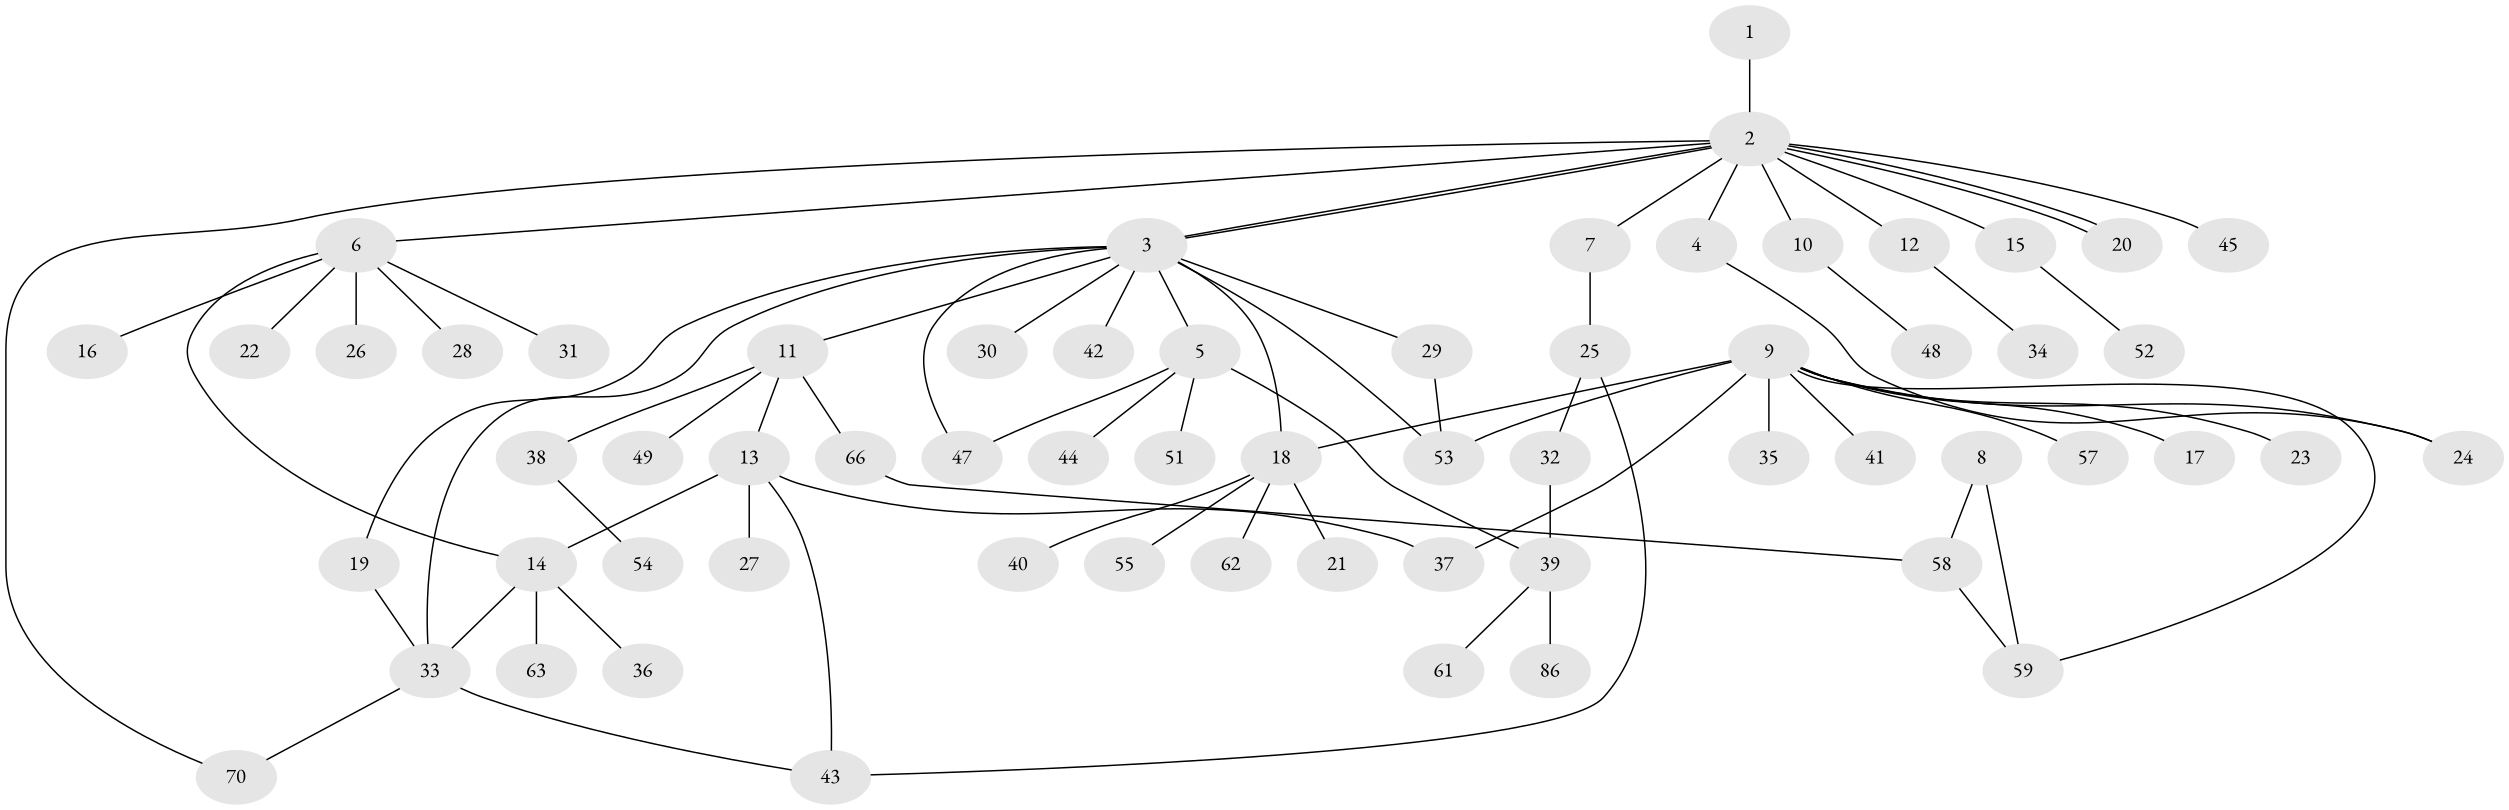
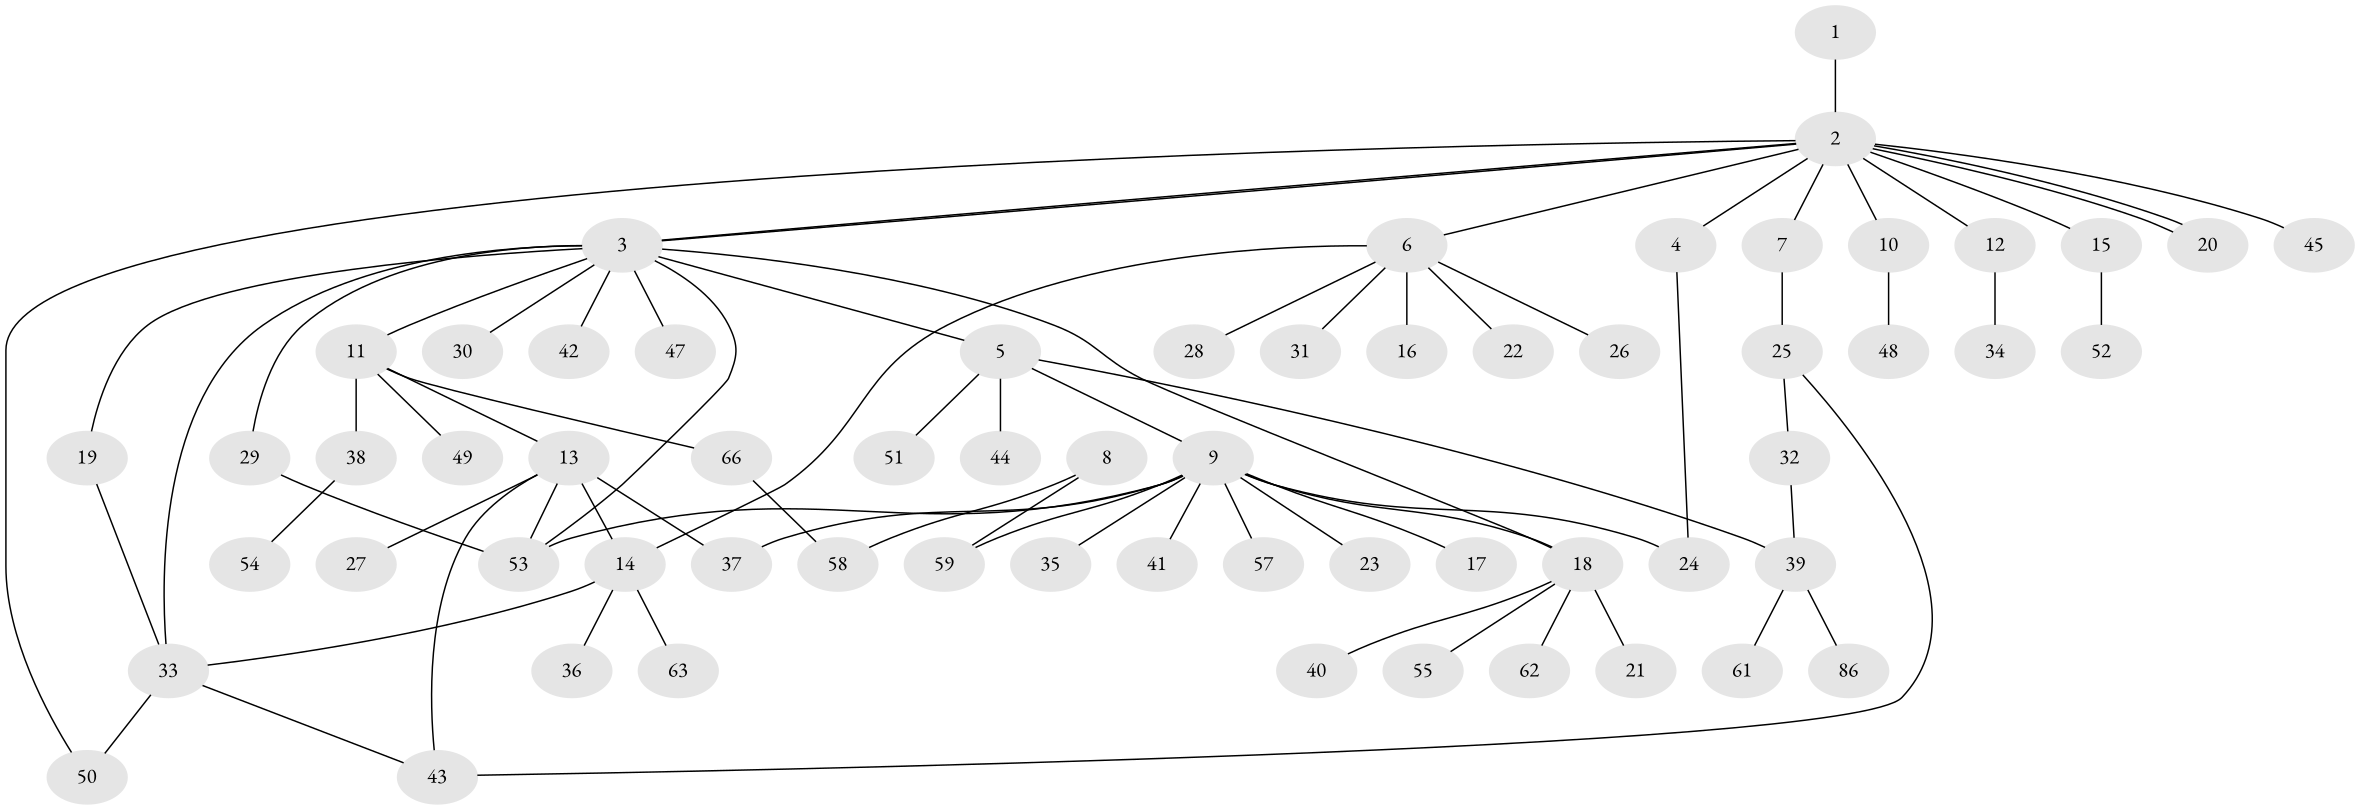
edge "5" -- "47": now "5" -- "9"
edge "13" -- "53": added
edge "58" -- "59": removed
node "70": label "70" -> "50"
